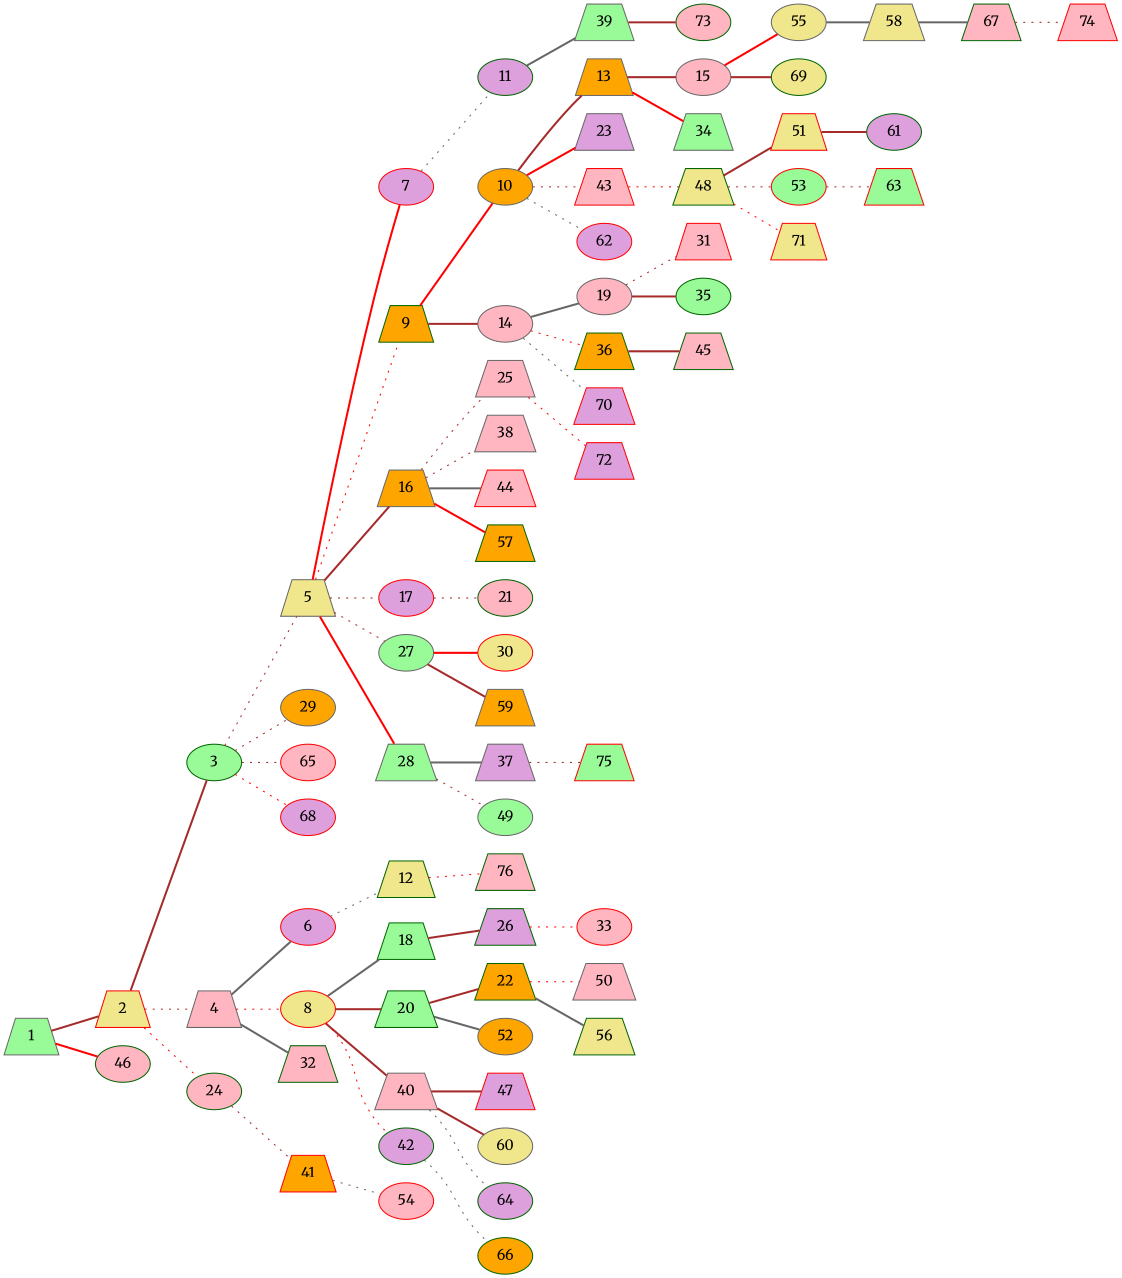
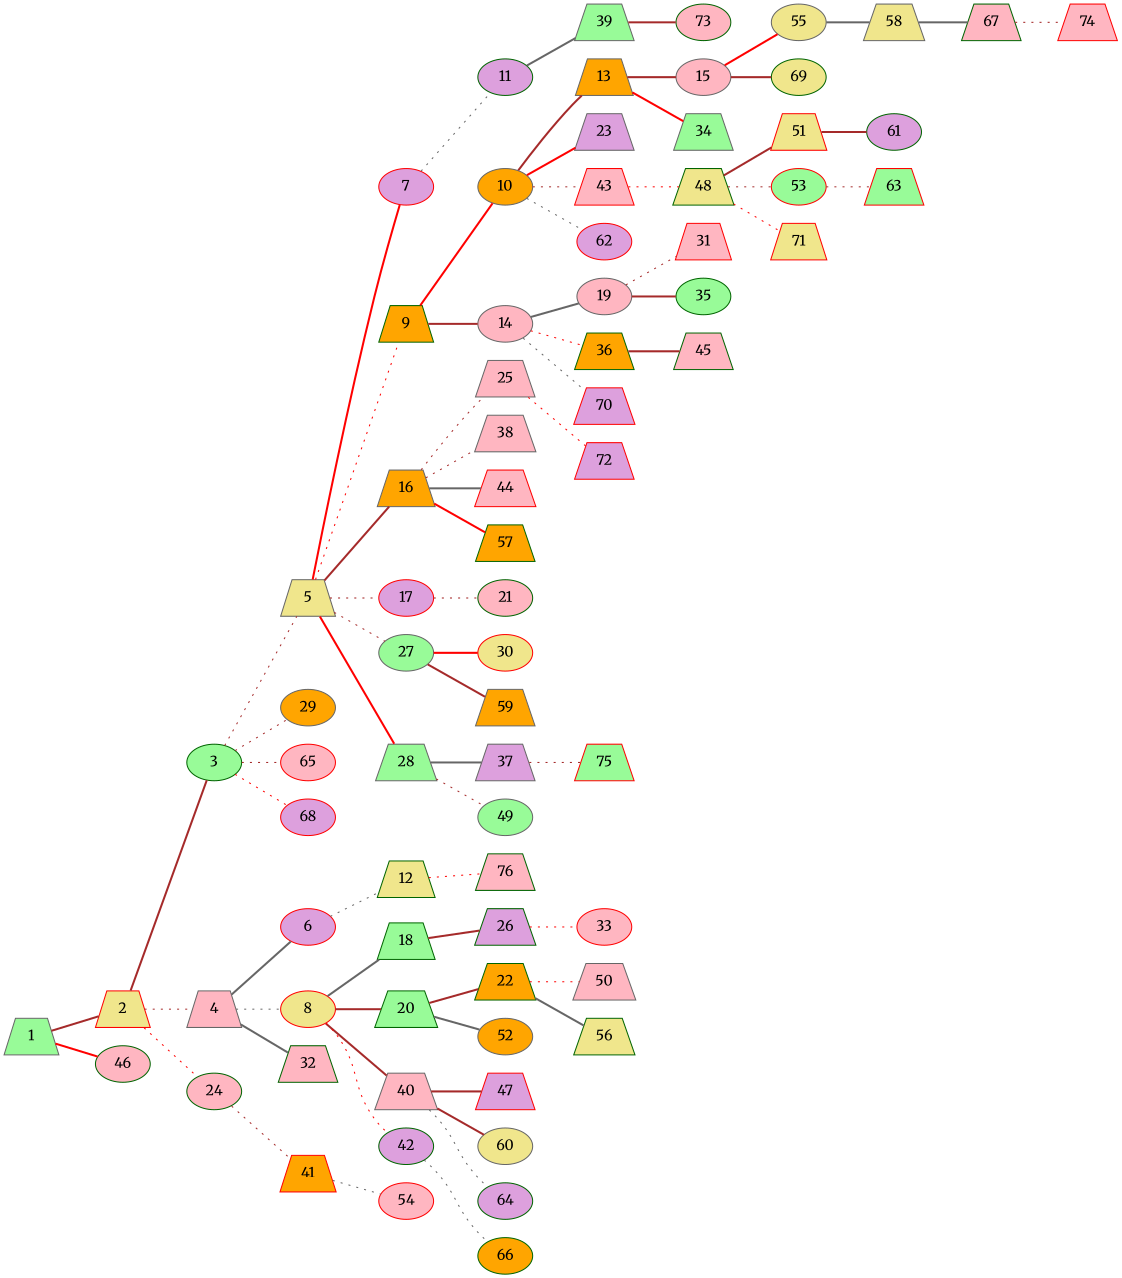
edge "4" -- "8": color red -> gray40
